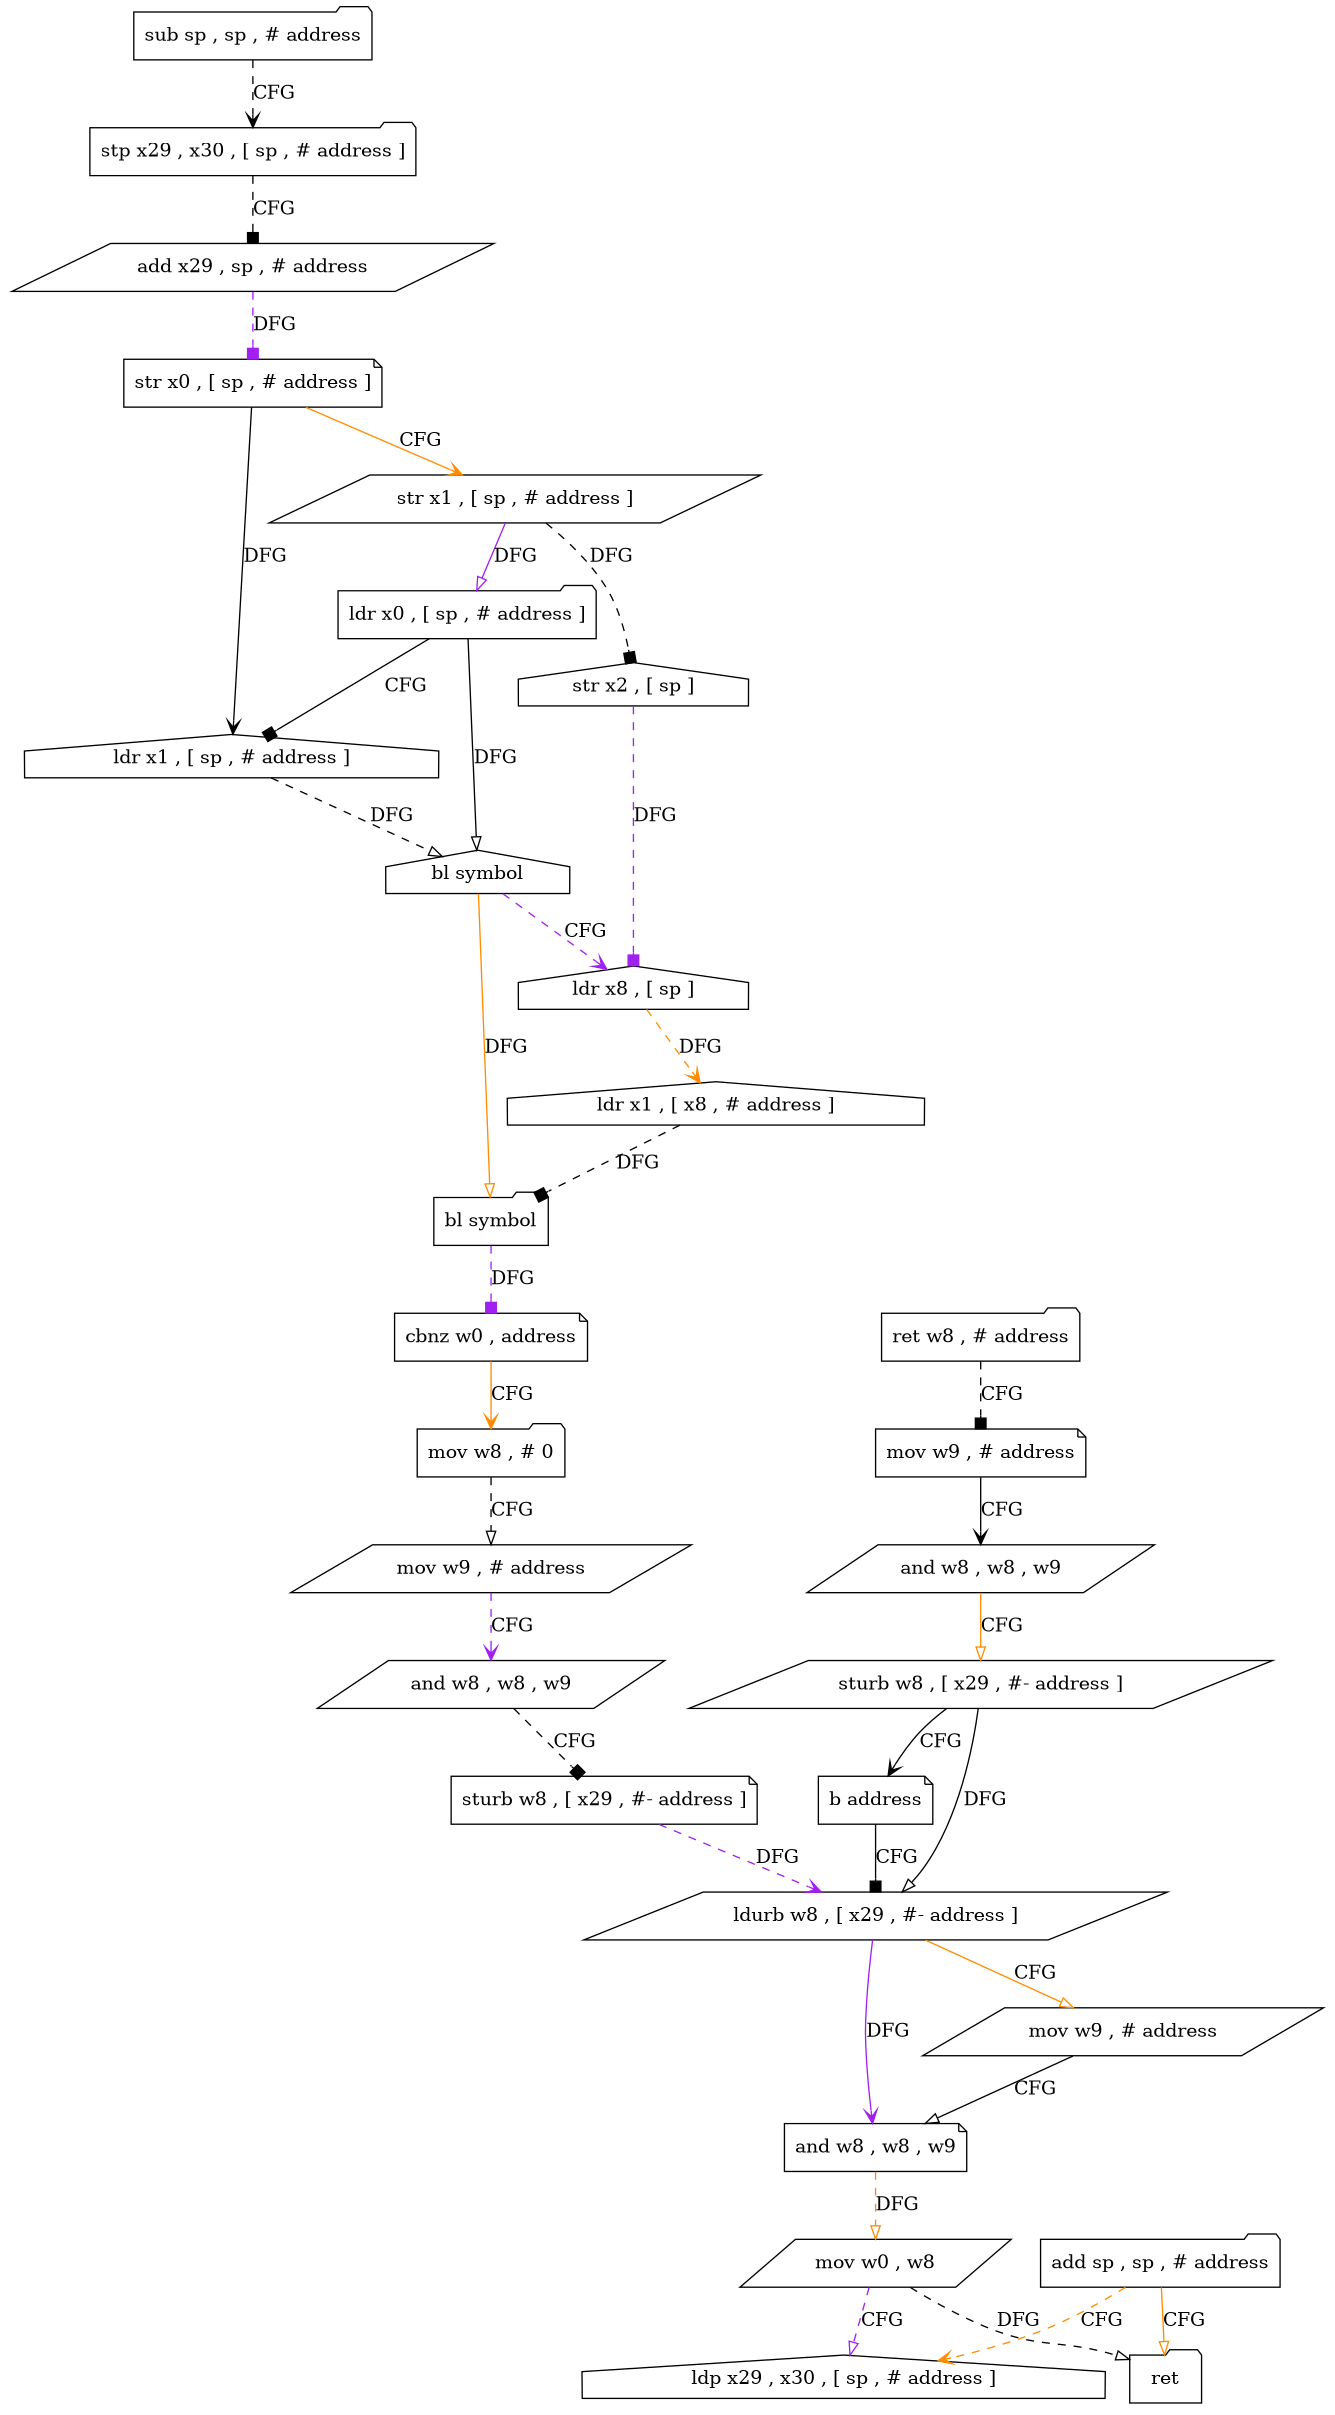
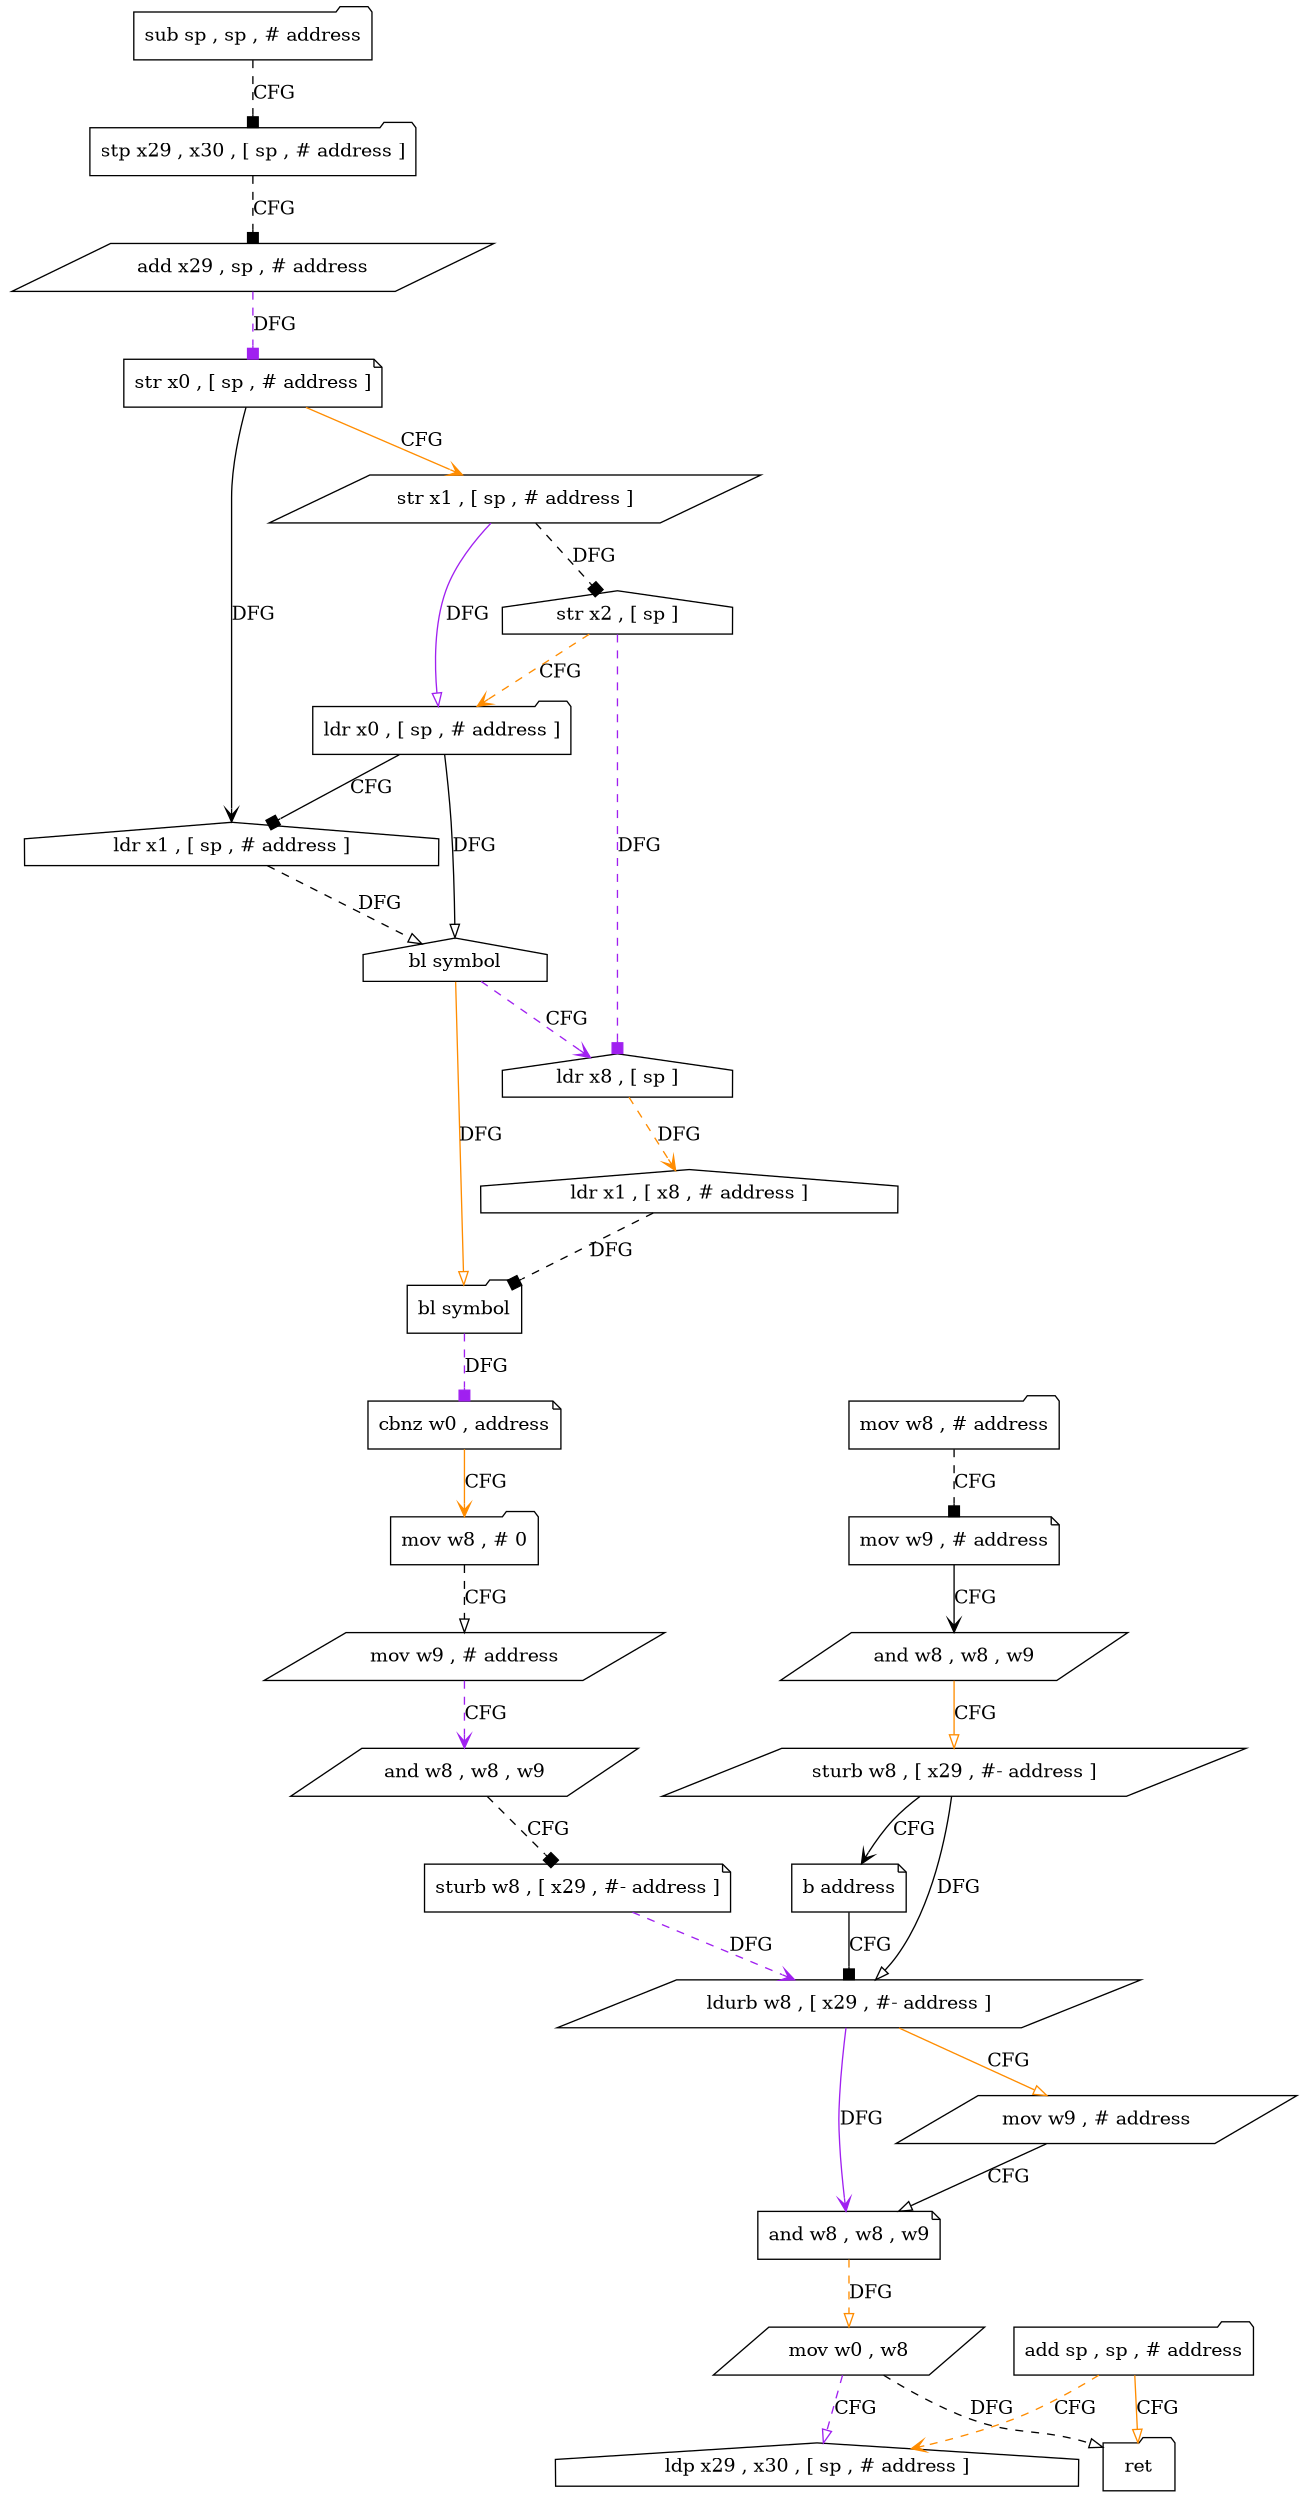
edge "sub sp , sp , # address" -> "stp x29 , x30 , [ sp , # address ]": arrowhead vee -> box
edge "str x2 , [ sp ]" -> "ldr x0 , [ sp , # address ]": added, label "CFG"
node "ret w8 , # address": label "ret w8 , # address" -> "mov w8 , # address"
